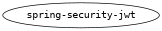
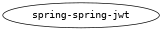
node "spring-security-jwt": label "spring-security-jwt" -> "spring-spring-jwt"
